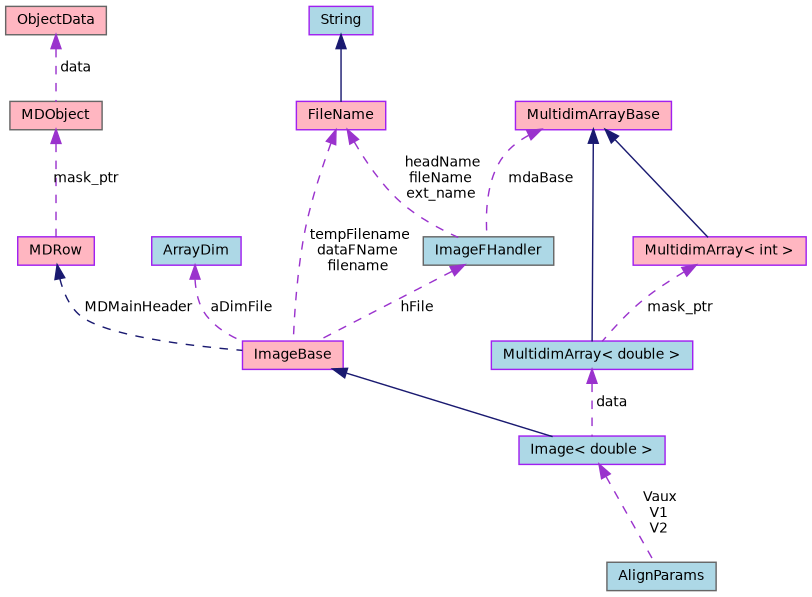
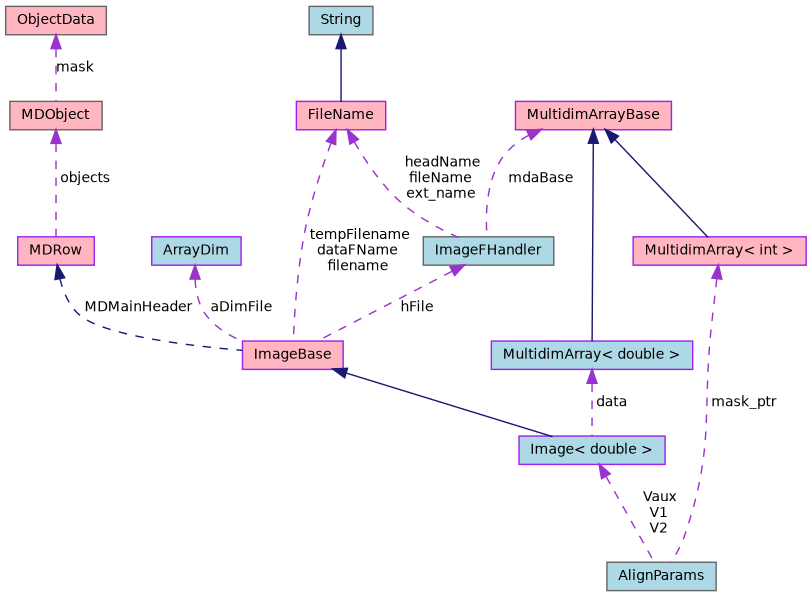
node "String": color purple -> gray40
edge "MDObject" -> "ObjectData": label " data" -> " mask"
edge "MDRow" -> "MDObject": label " mask_ptr" -> " objects"
edge "MultidimArray< double >" -> "MultidimArray< int >": now "AlignParams" -> "MultidimArray< int >"
